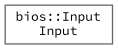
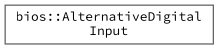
node "bios::Input Input": label "bios::Input Input" -> "bios::AlternativeDigital Input"
